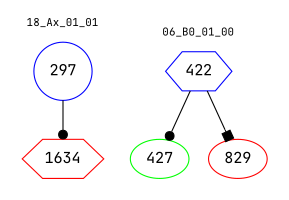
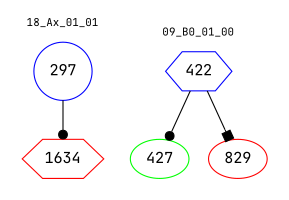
cluster "06_B0_01_00": label "06_B0_01_00" -> "09_B0_01_00"
